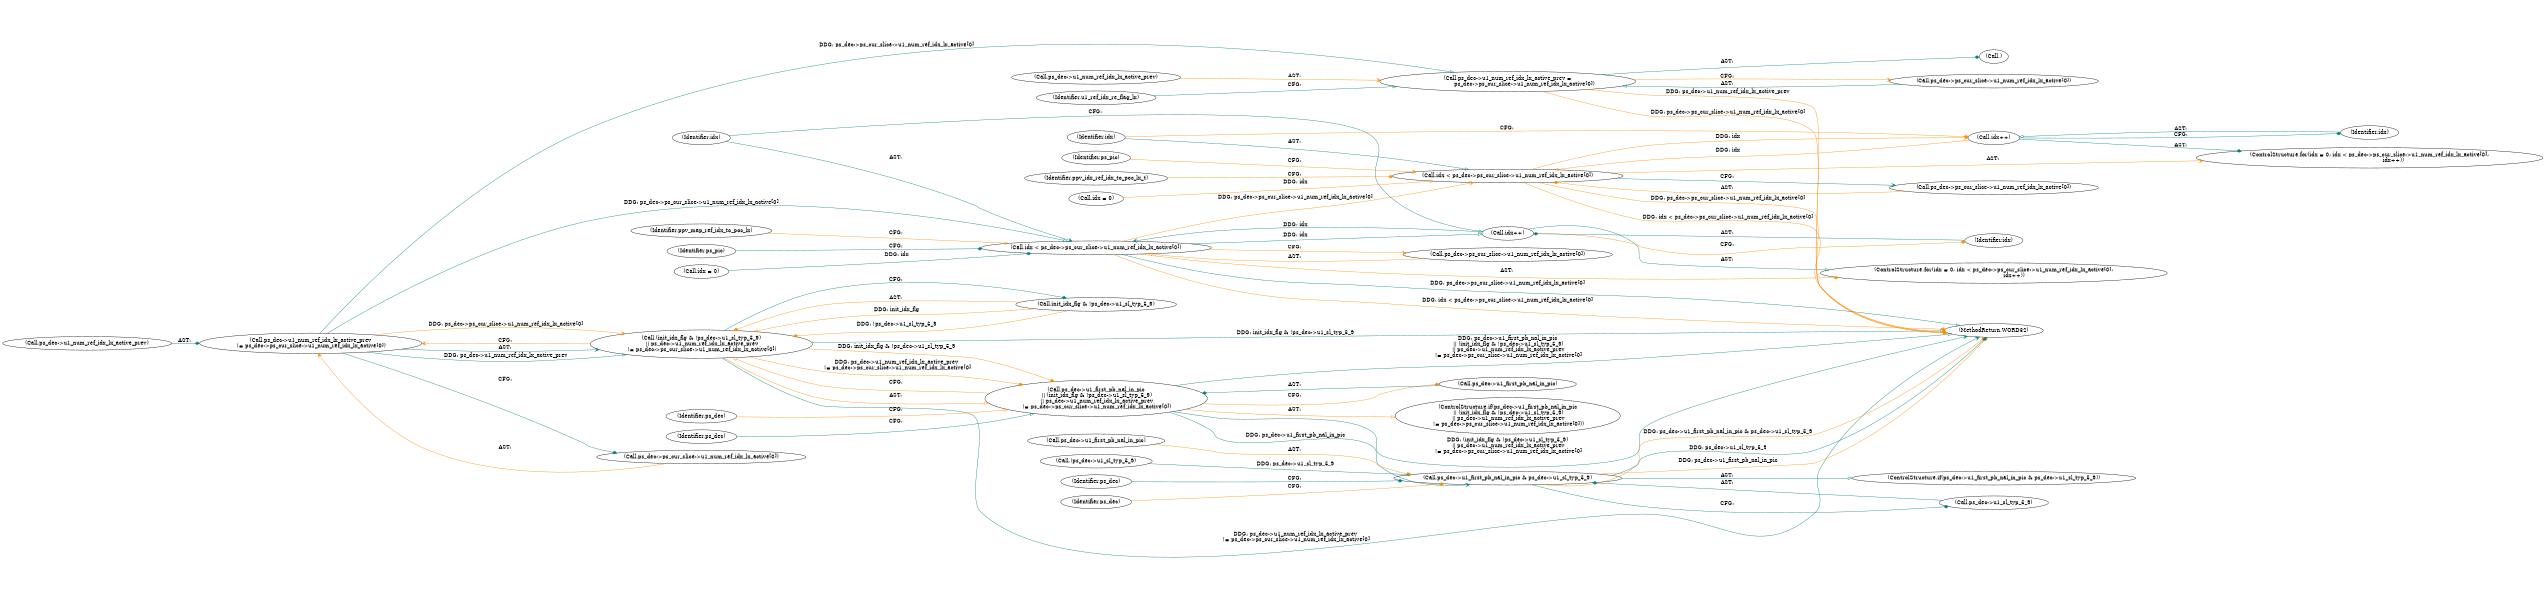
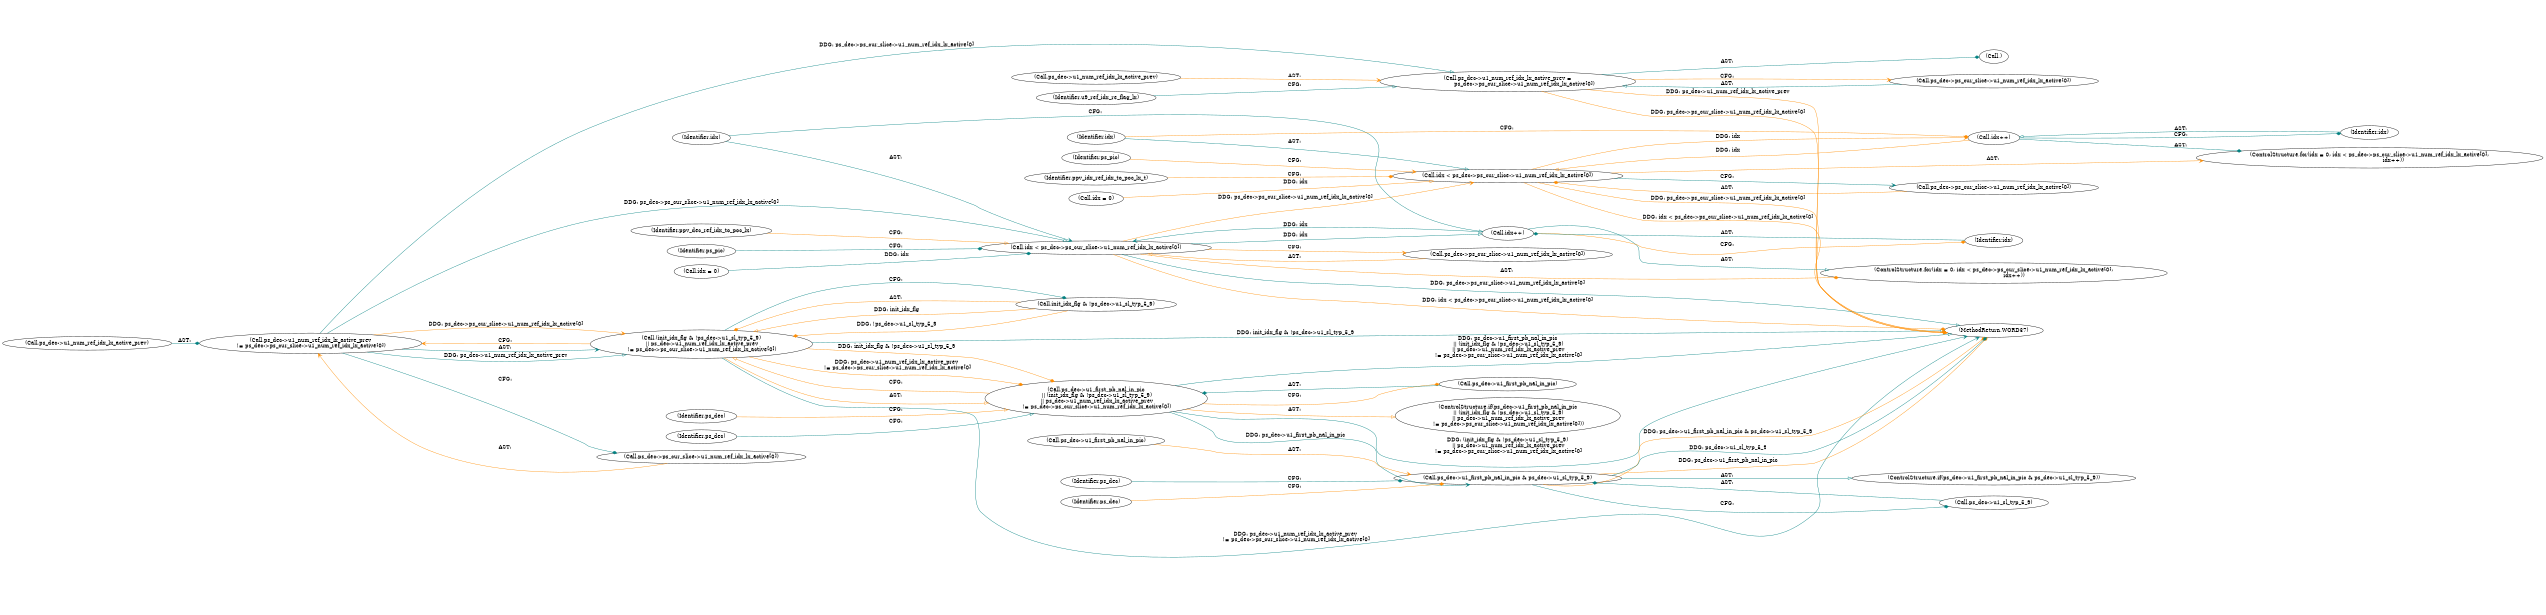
node "(Identifier,u1_ref_idx_re_flag_lx)": label "(Identifier,u1_ref_idx_re_flag_lx)" -> "(Identifier,u9_ref_idx_re_flag_lx)"
node "(Identifier,ppv_map_ref_idx_to_poc_lx)": label "(Identifier,ppv_map_ref_idx_to_poc_lx)" -> "(Identifier,ppv_dec_ref_idx_to_poc_lx)"
node "(MethodReturn,WORD32)": label "(MethodReturn,WORD32)" -> "(MethodReturn,WORD37)"
node "(Call,!ps_dec->u1_sl_typ_5_9)": removed
